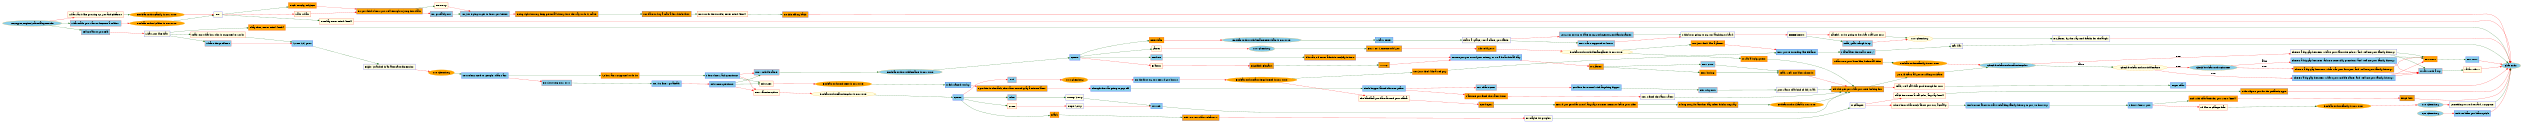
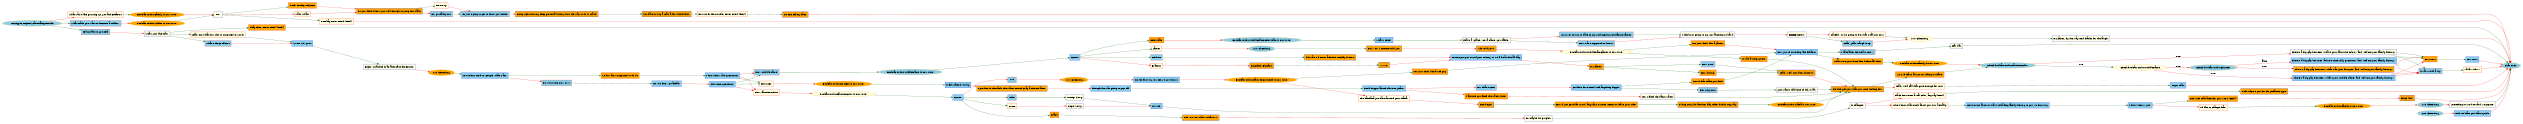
edge "Now you're sounding like Eleanor." -> "What were your lives like, before all this?": added
edge "Check boolean ArthurFavoriteColor" -> "Check boolean ArthurMiddleName": label "false" -> "true"
node "How'd that make you feel?": added
